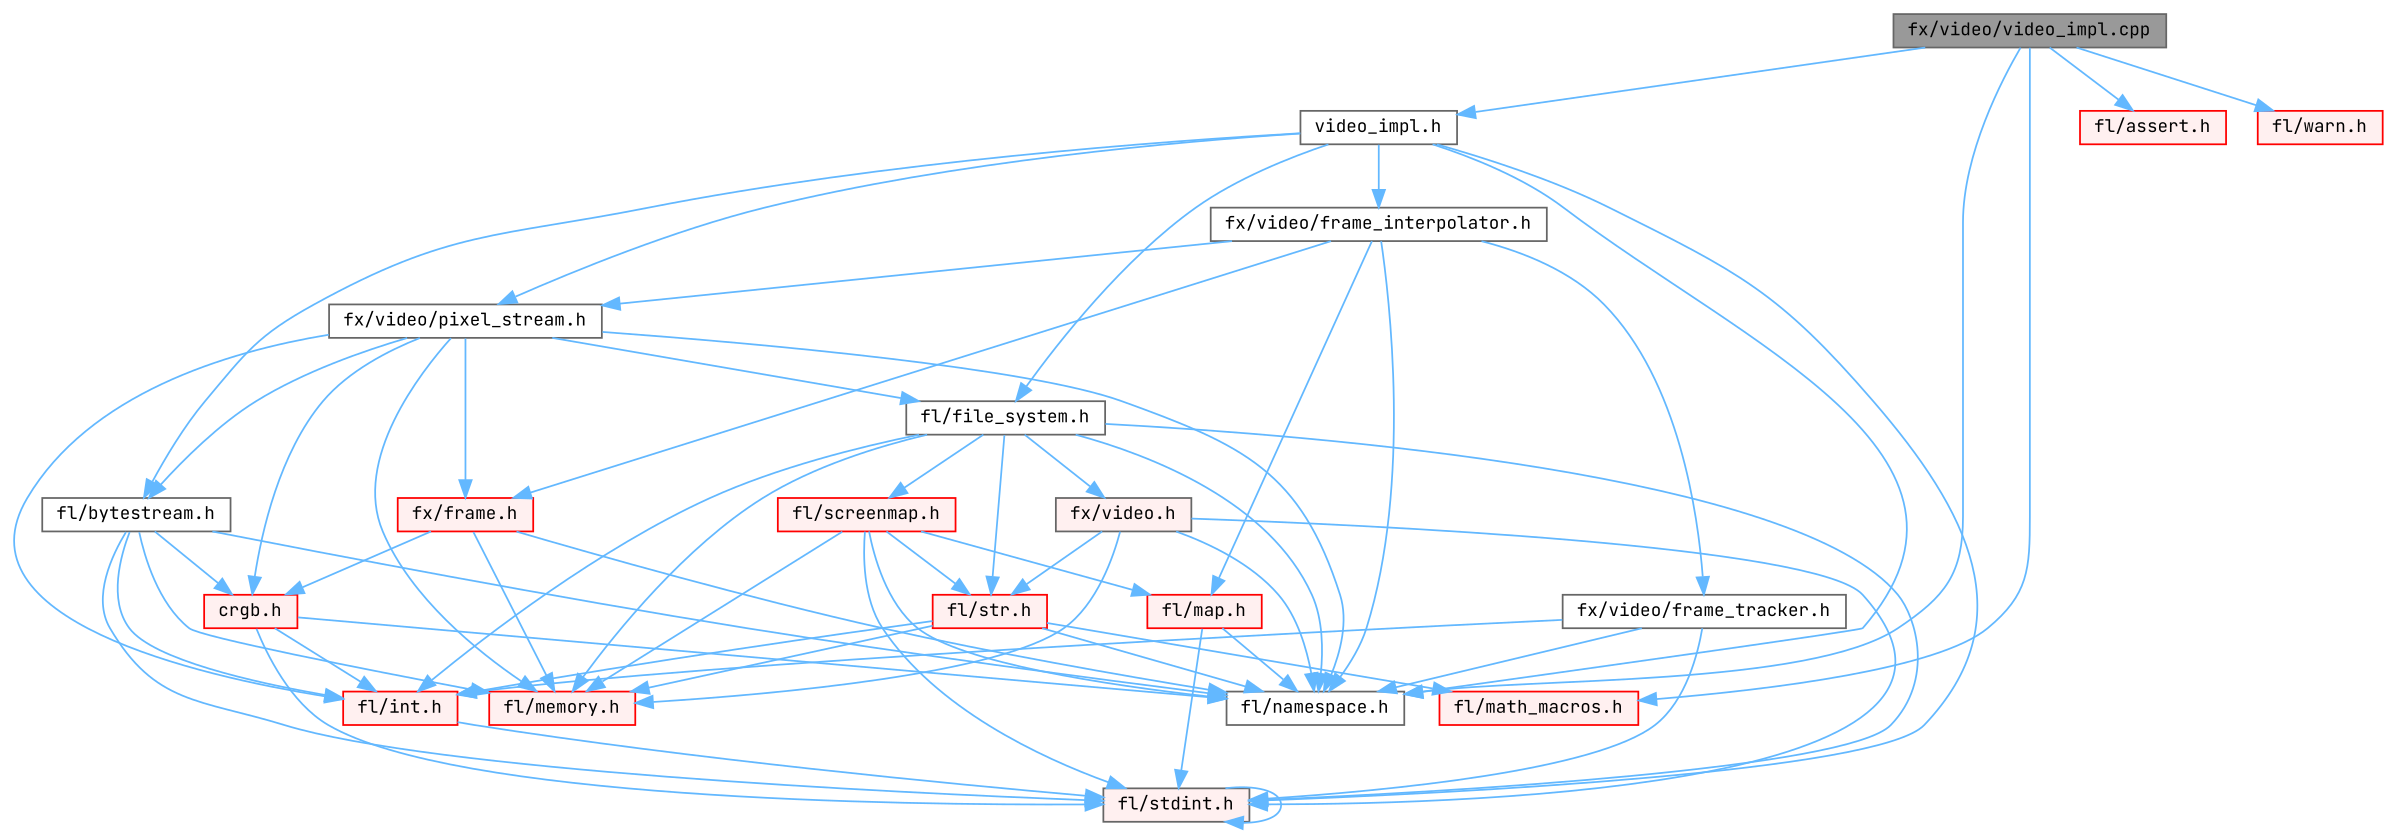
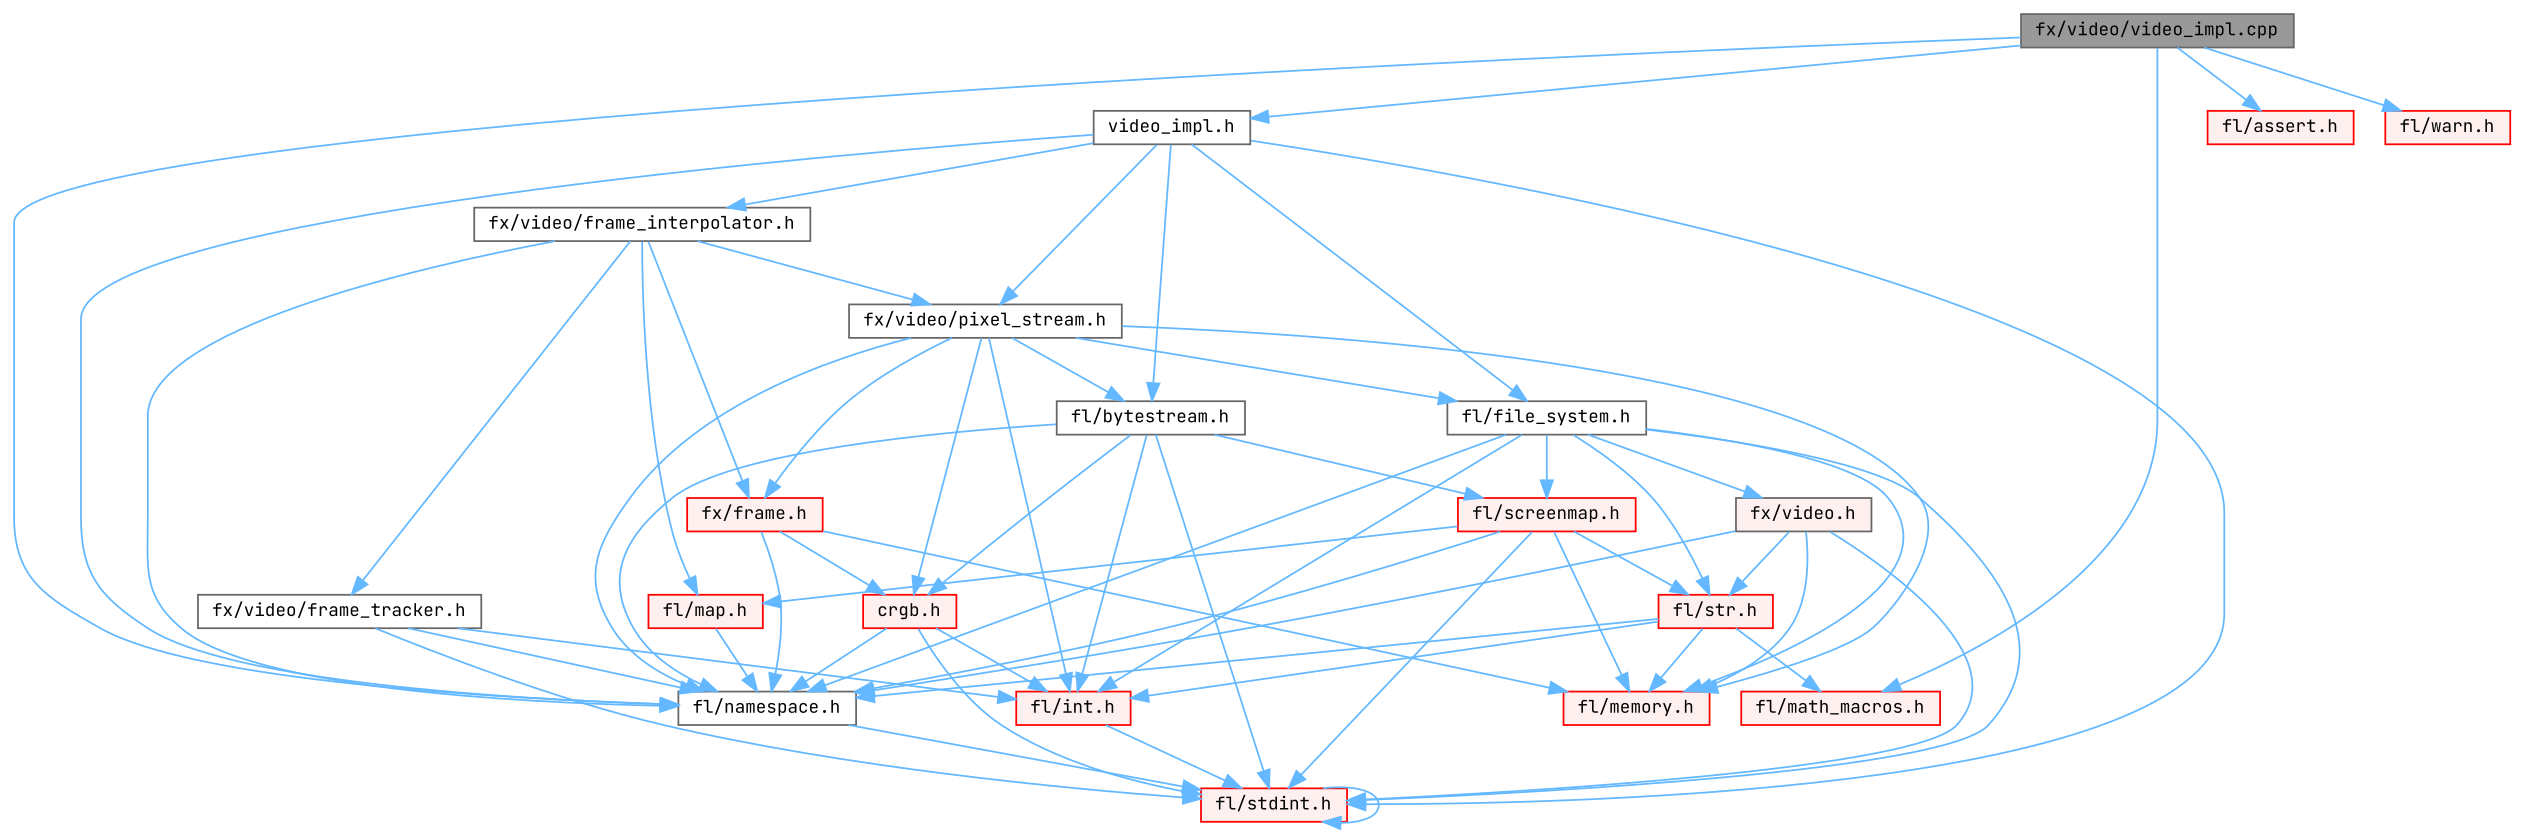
edge "fl/bytestream.h" -> "fl/memory.h": now "fl/bytestream.h" -> "fl/screenmap.h"
edge "fl/map.h" -> "fl/stdint.h": now "fl/namespace.h" -> "fl/stdint.h"
node "fl/stdint.h": color grey40 -> red
